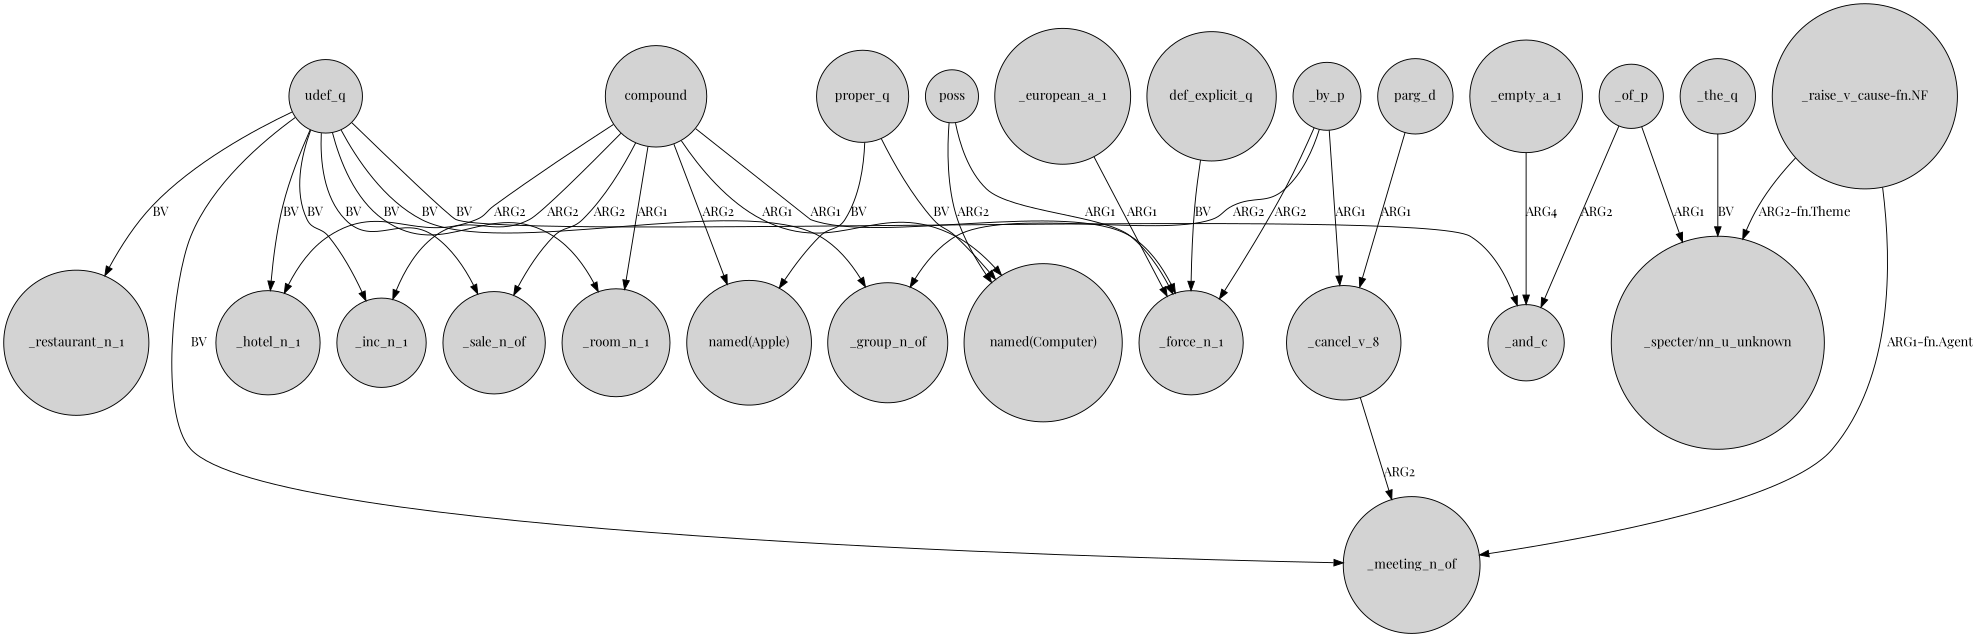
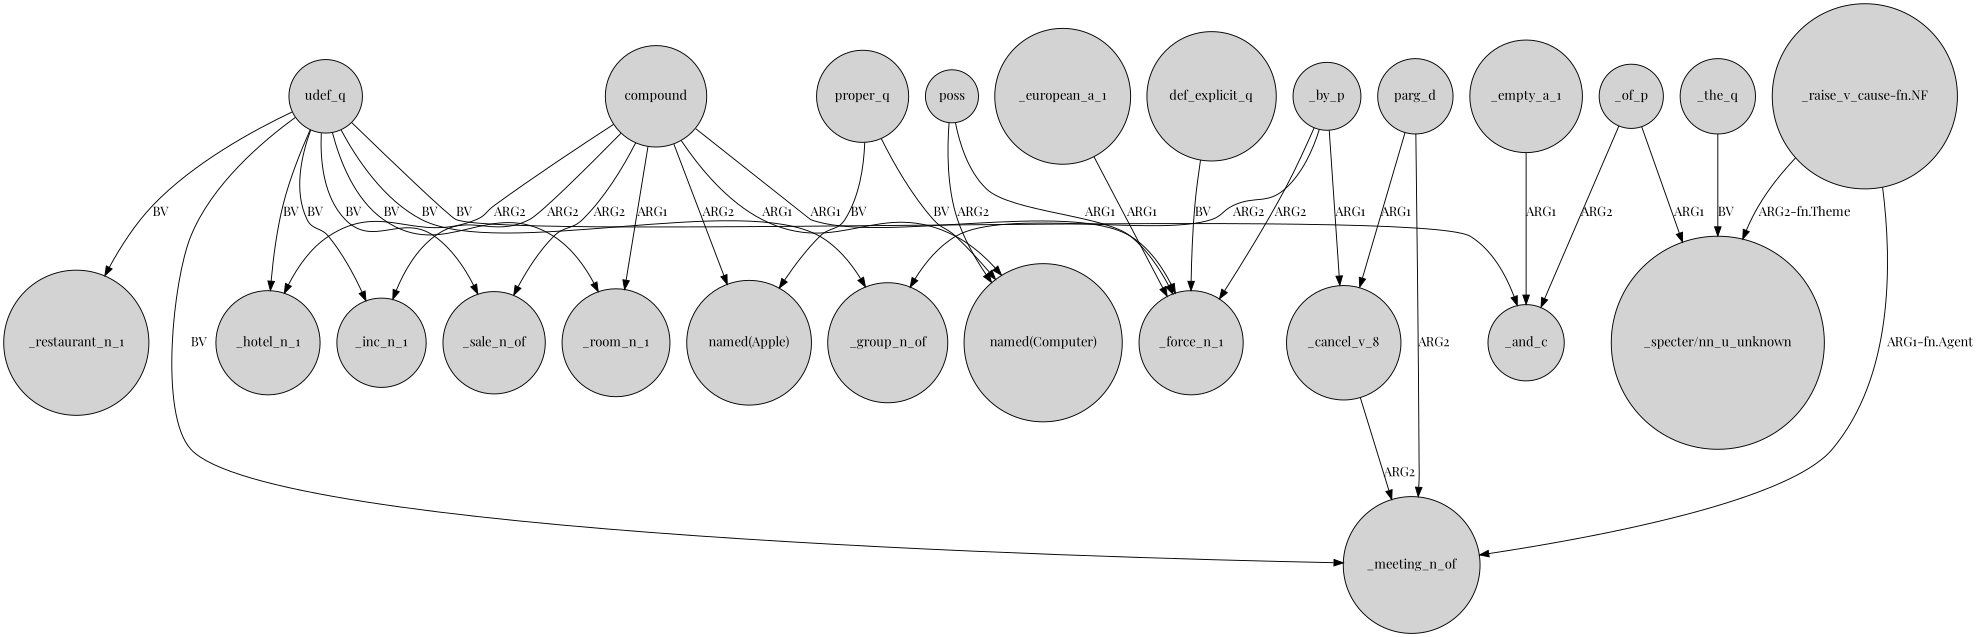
edge "_empty_a_1" -> "_and_c": label "ARG4" -> "ARG1"
edge "parg_d" -> "_meeting_n_of": added, label "ARG2"
